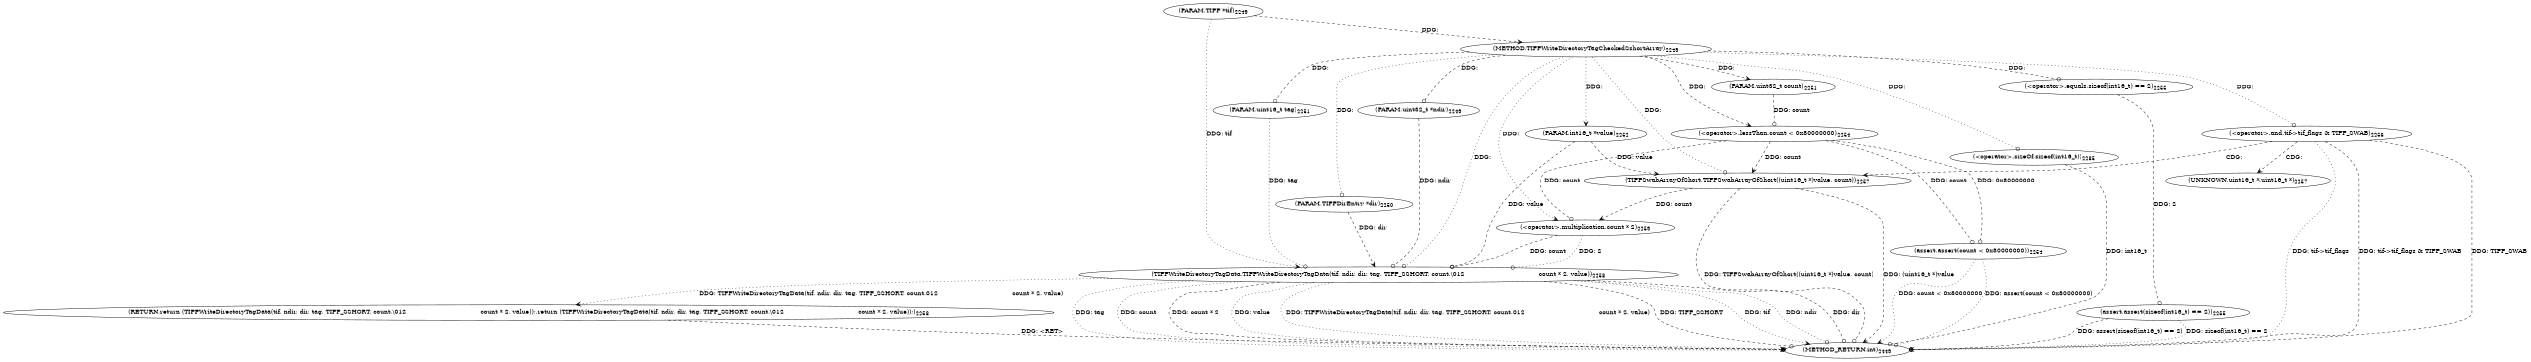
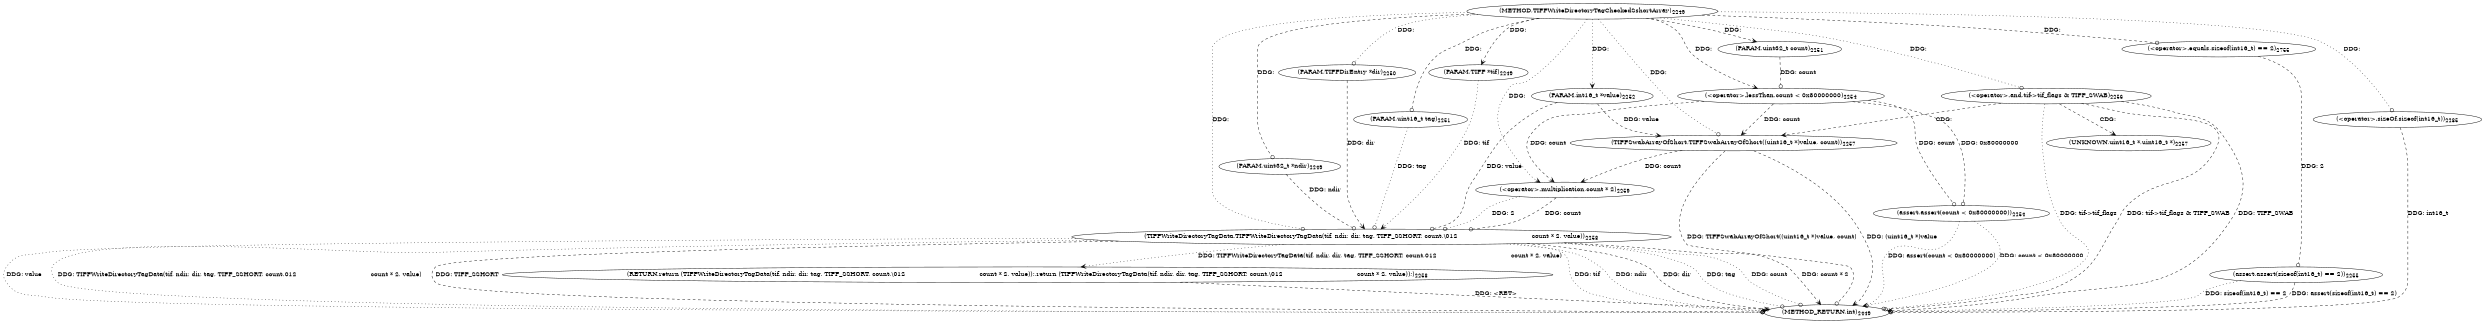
edge "(PARAM,TIFF *tif)" -> "(METHOD,TIFFWriteDirectoryTagCheckedSshortArray)": reversed
node "(<operator>.equals,sizeof(int16_t) == 2)": text "2255" -> "2755"
edge "(<operator>.lessThan,count < 0x80000000)" -> "(<operator>.multiplication,count * 2)": arrowhead odot -> vee
